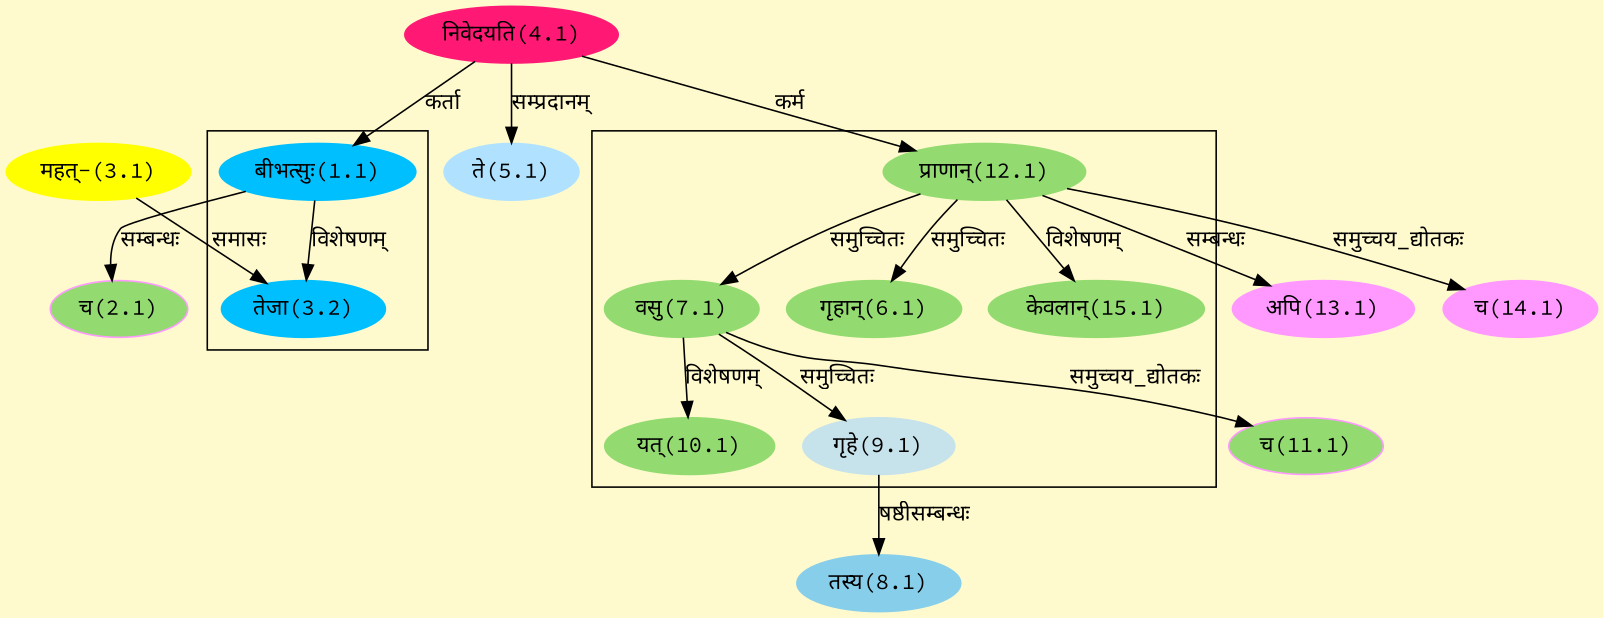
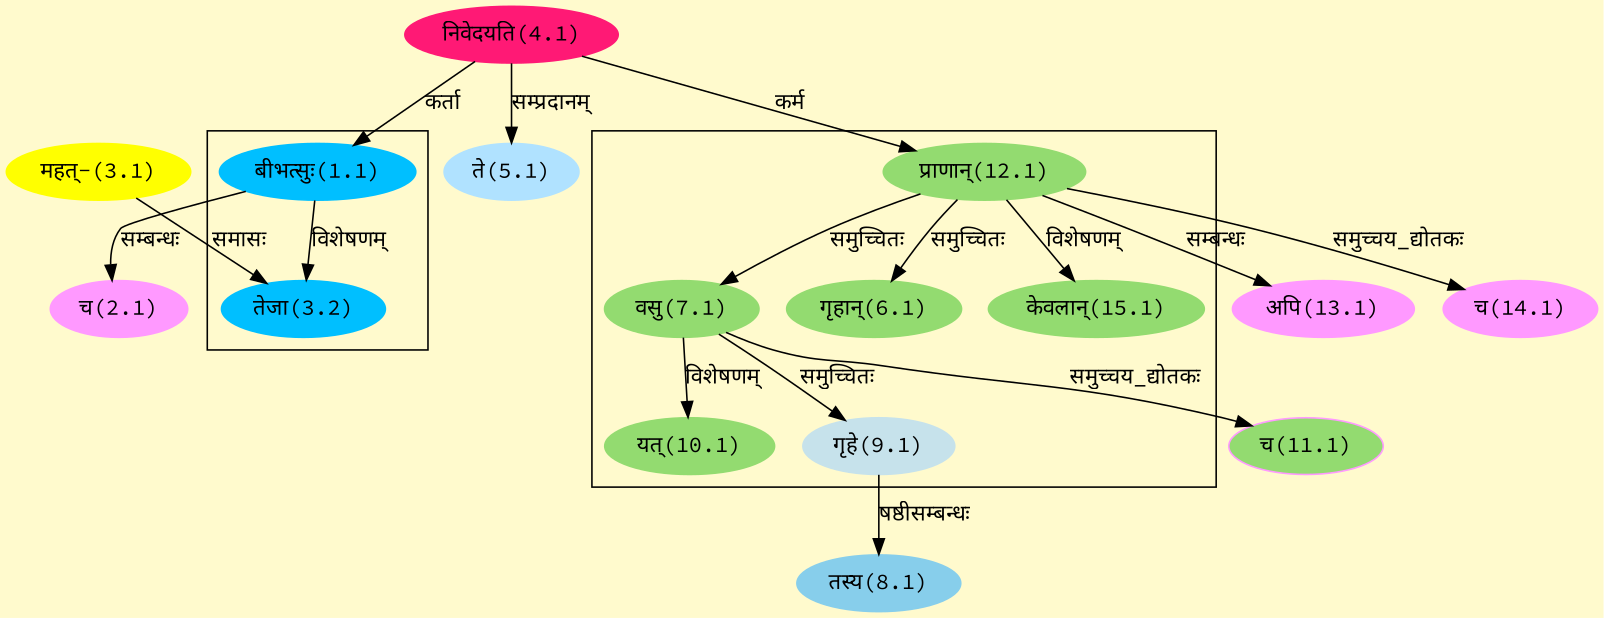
node "च(2.1)": fillcolor #93db70 -> #ff99ff
